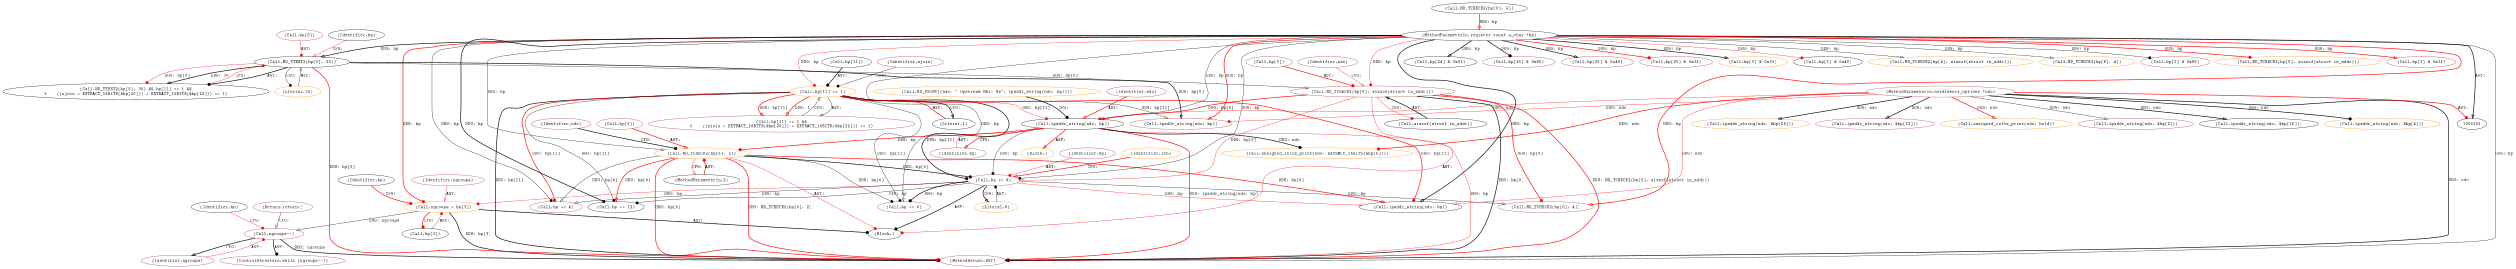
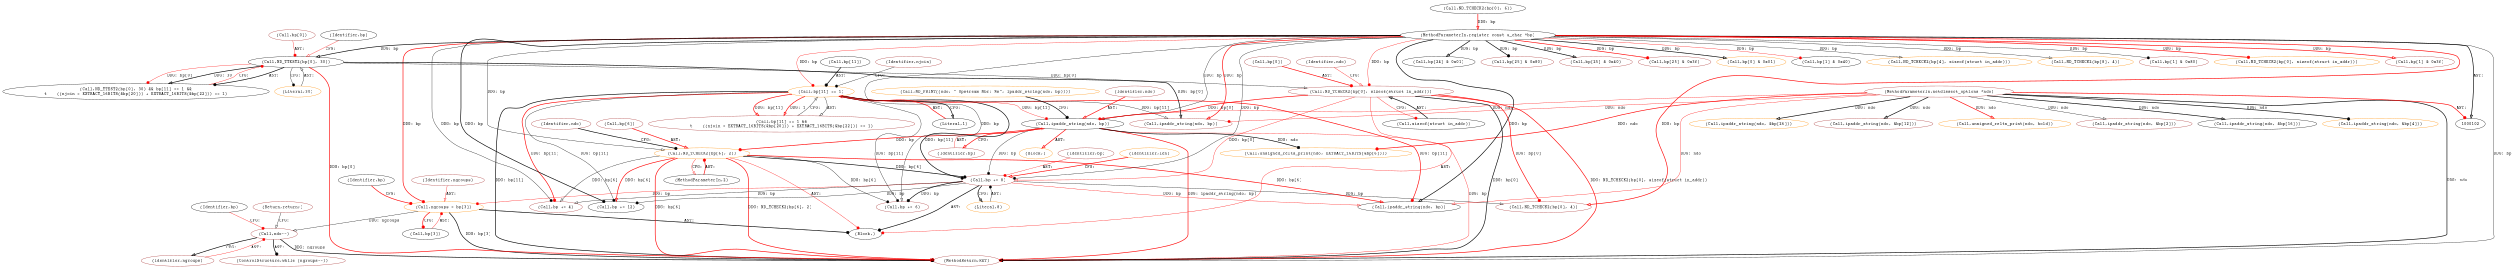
edge "(Call,bp += 8)" -> "(Call,bp += 12)": label "CFG: bp" -> "DDG: bp"
node "(Call,ngroups--)": label "(Call,ngroups--)" -> "(Call,ndo--)"
